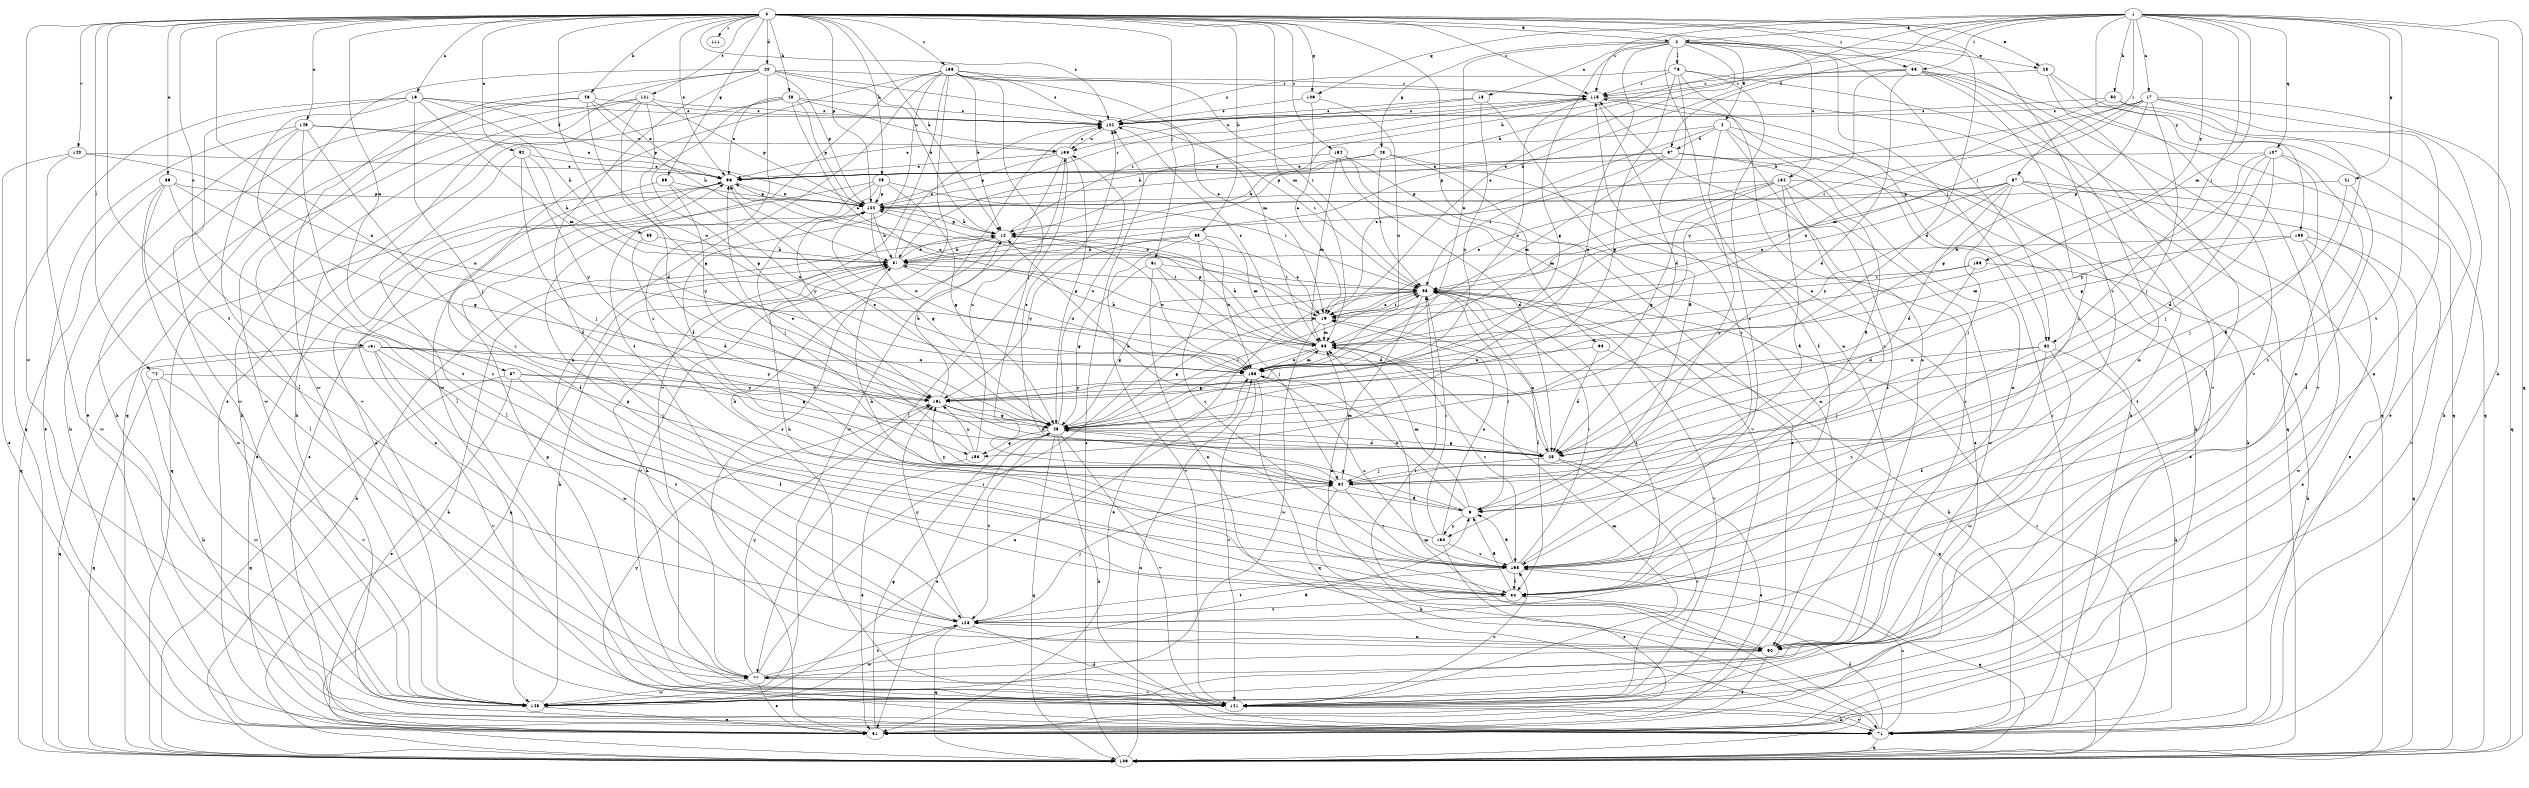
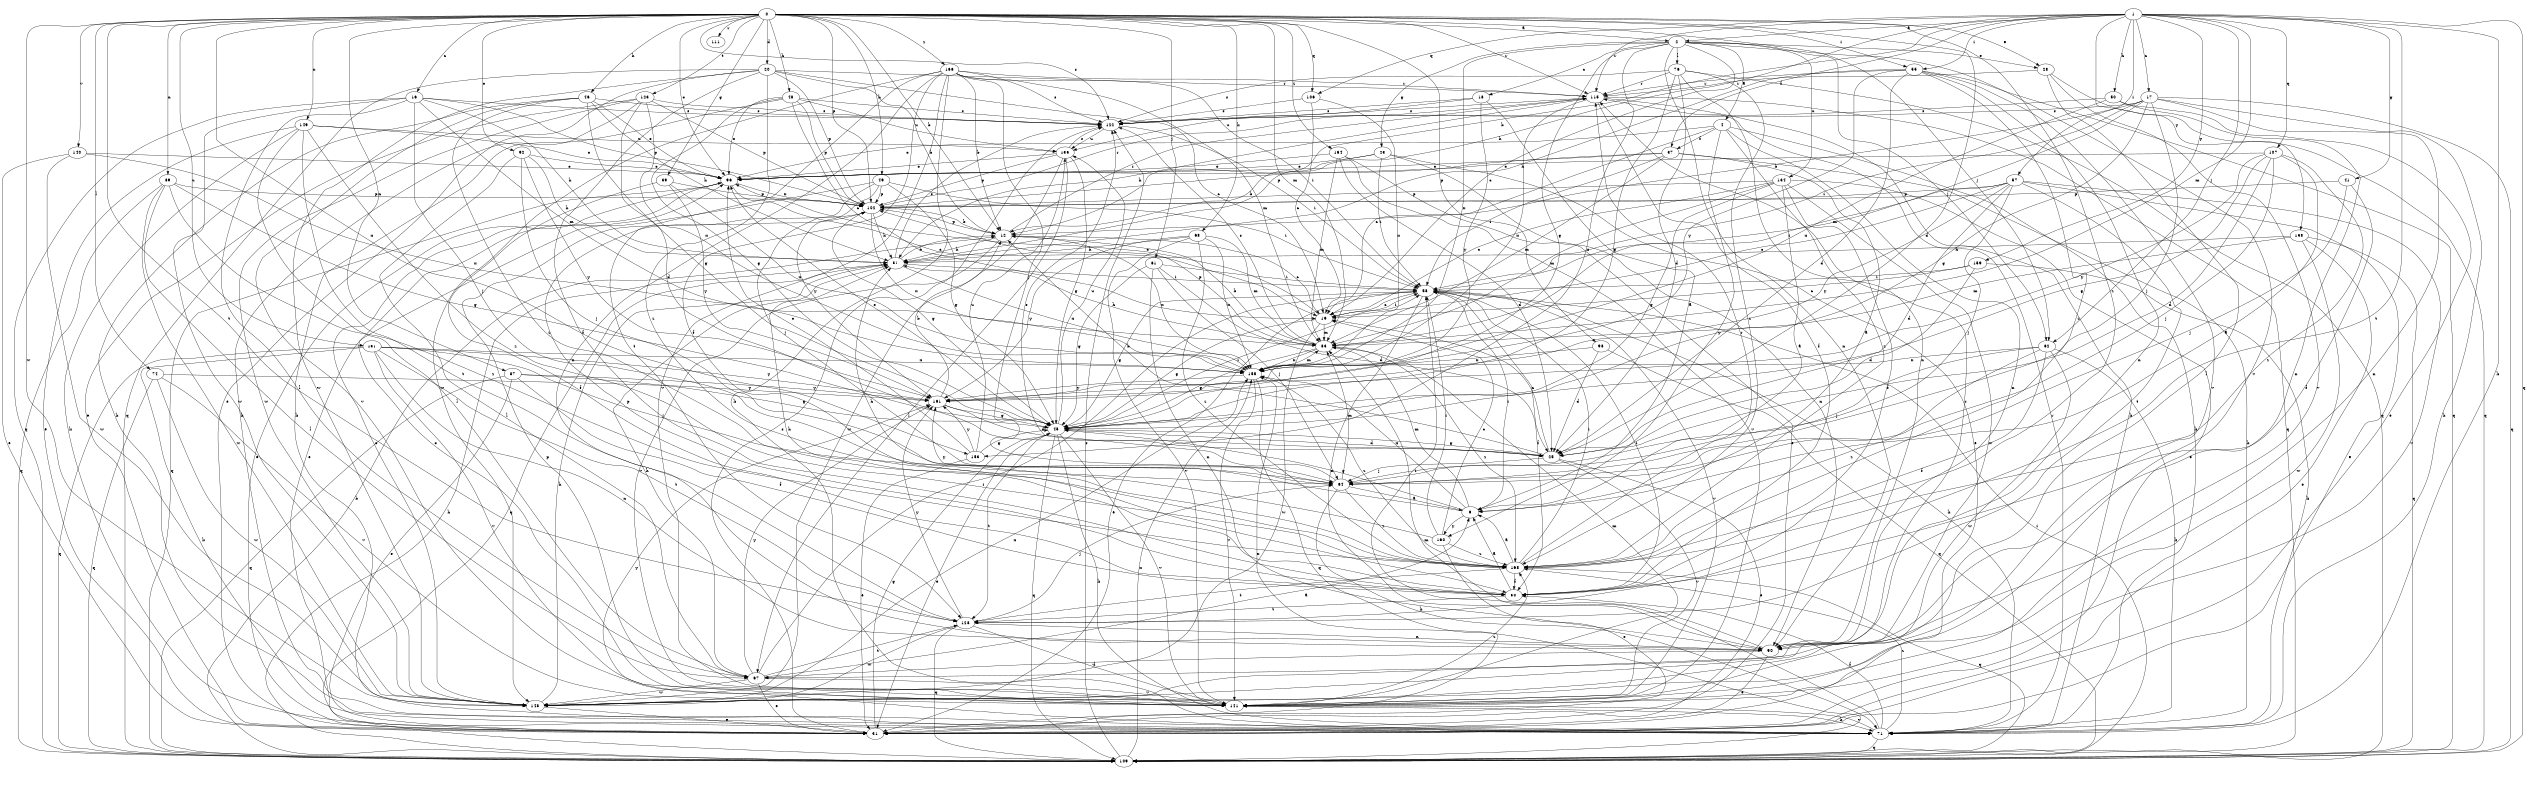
node "121": label "121" -> "123"
node "35": removed
edge "45" -> "153": reversed
edge "46" -> "168": added, label "z"
node "77": label "77" -> "67"
edge "31" -> "155": added, label "x"
